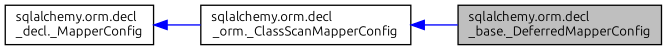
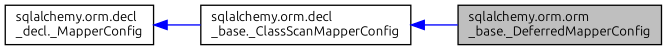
node "sqlalchemy.orm.decl _orm._ClassScanMapperConfig": label "sqlalchemy.orm.decl _orm._ClassScanMapperConfig" -> "sqlalchemy.orm.decl _base._ClassScanMapperConfig"
node "sqlalchemy.orm.decl _base._DeferredMapperConfig": label "sqlalchemy.orm.decl _base._DeferredMapperConfig" -> "sqlalchemy.orm.orm _base._DeferredMapperConfig"
